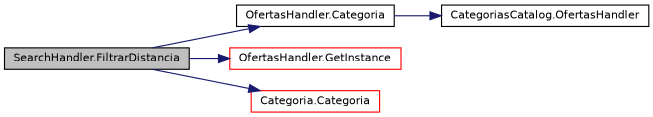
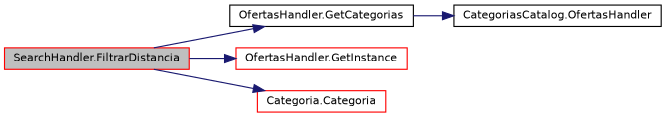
node "OfertasHandler.Categoria": label "OfertasHandler.Categoria" -> "OfertasHandler.GetCategorias"
node "SearchHandler.FiltrarDistancia": color black -> red
